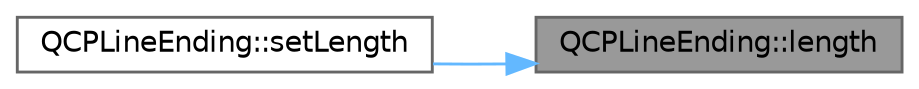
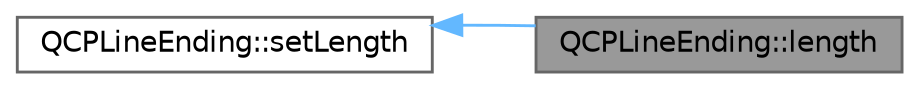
edge "QCPLineEnding::setLength" -> "QCPLineEnding::length": reversed
